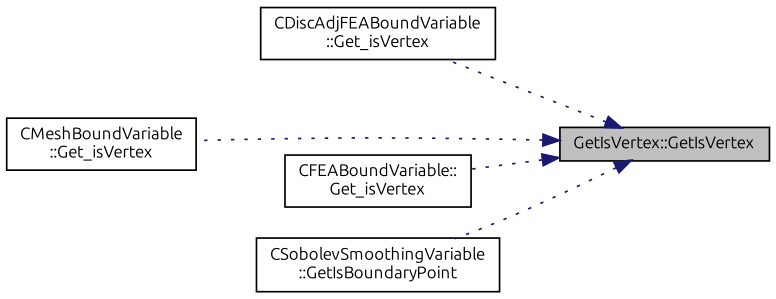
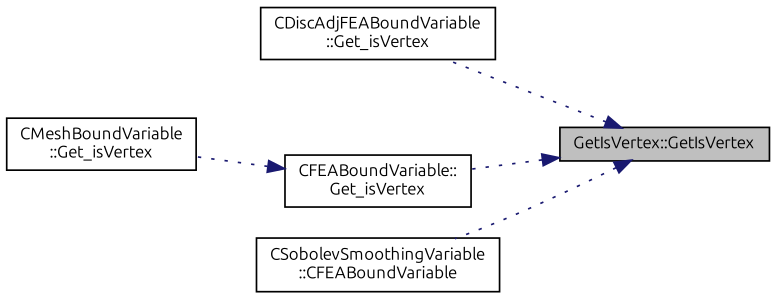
edge "CMeshBoundVariable ::Get_isVertex" -> "GetIsVertex::GetIsVertex": now "CMeshBoundVariable ::Get_isVertex" -> "CFEABoundVariable:: Get_isVertex"
node "CSobolevSmoothingVariable ::GetIsBoundaryPoint": label "CSobolevSmoothingVariable ::GetIsBoundaryPoint" -> "CSobolevSmoothingVariable ::CFEABoundVariable"
